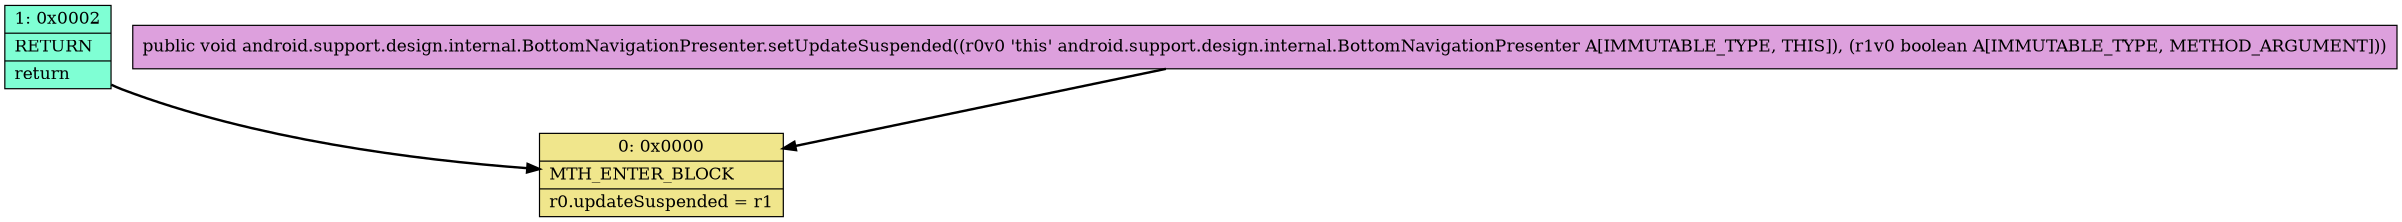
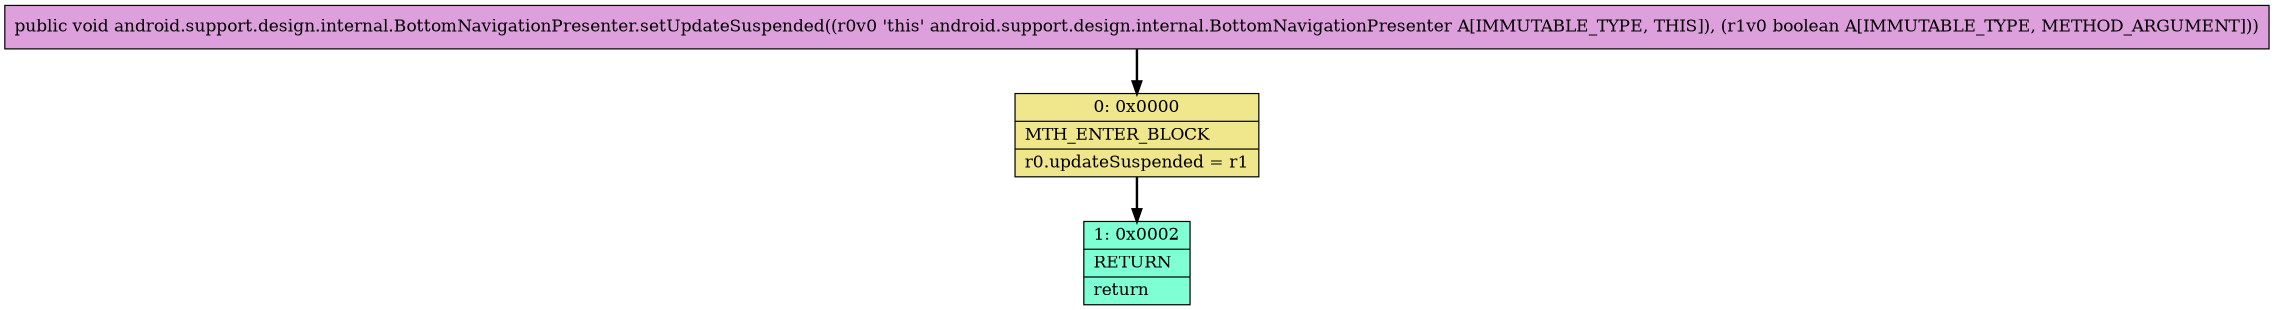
edge "1: 0x0002" -> "0: 0x0000": reversed
